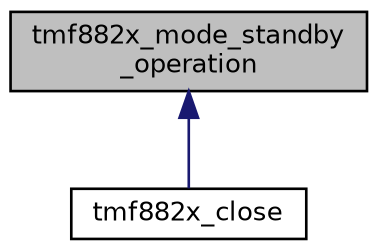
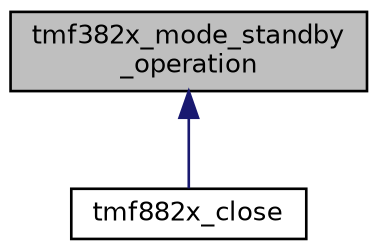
node "tmf882x_mode_standby _operation": label "tmf882x_mode_standby _operation" -> "tmf382x_mode_standby _operation"
